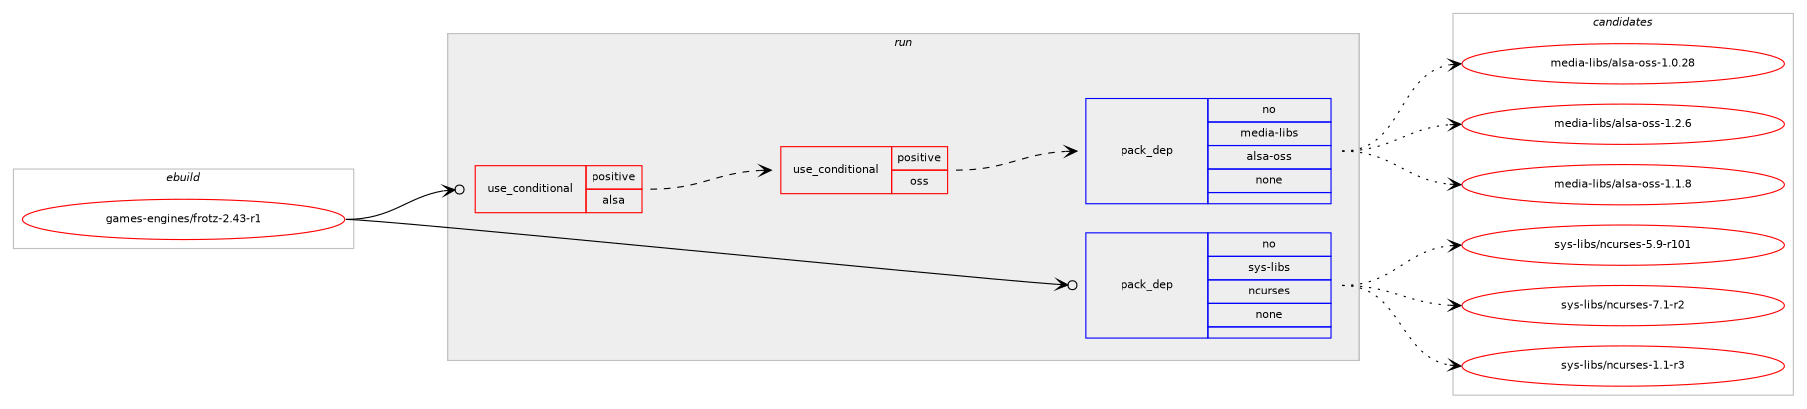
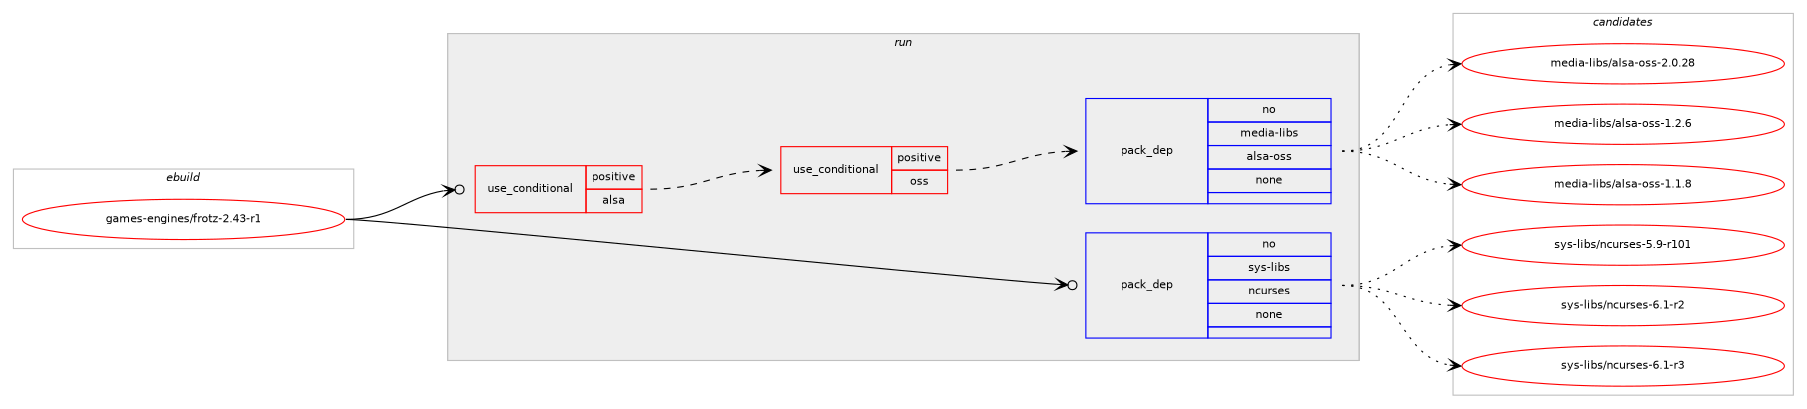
node "media-libs/alsa-oss-1.0.28": label "media-libs/alsa-oss-1.0.28" -> "media-libs/alsa-oss-2.0.28"
node "sys-libs/ncurses-7.1-r2": label "sys-libs/ncurses-7.1-r2" -> "sys-libs/ncurses-6.1-r2"
node "sys-libs/ncurses-1.1-r3": label "sys-libs/ncurses-1.1-r3" -> "sys-libs/ncurses-6.1-r3"
